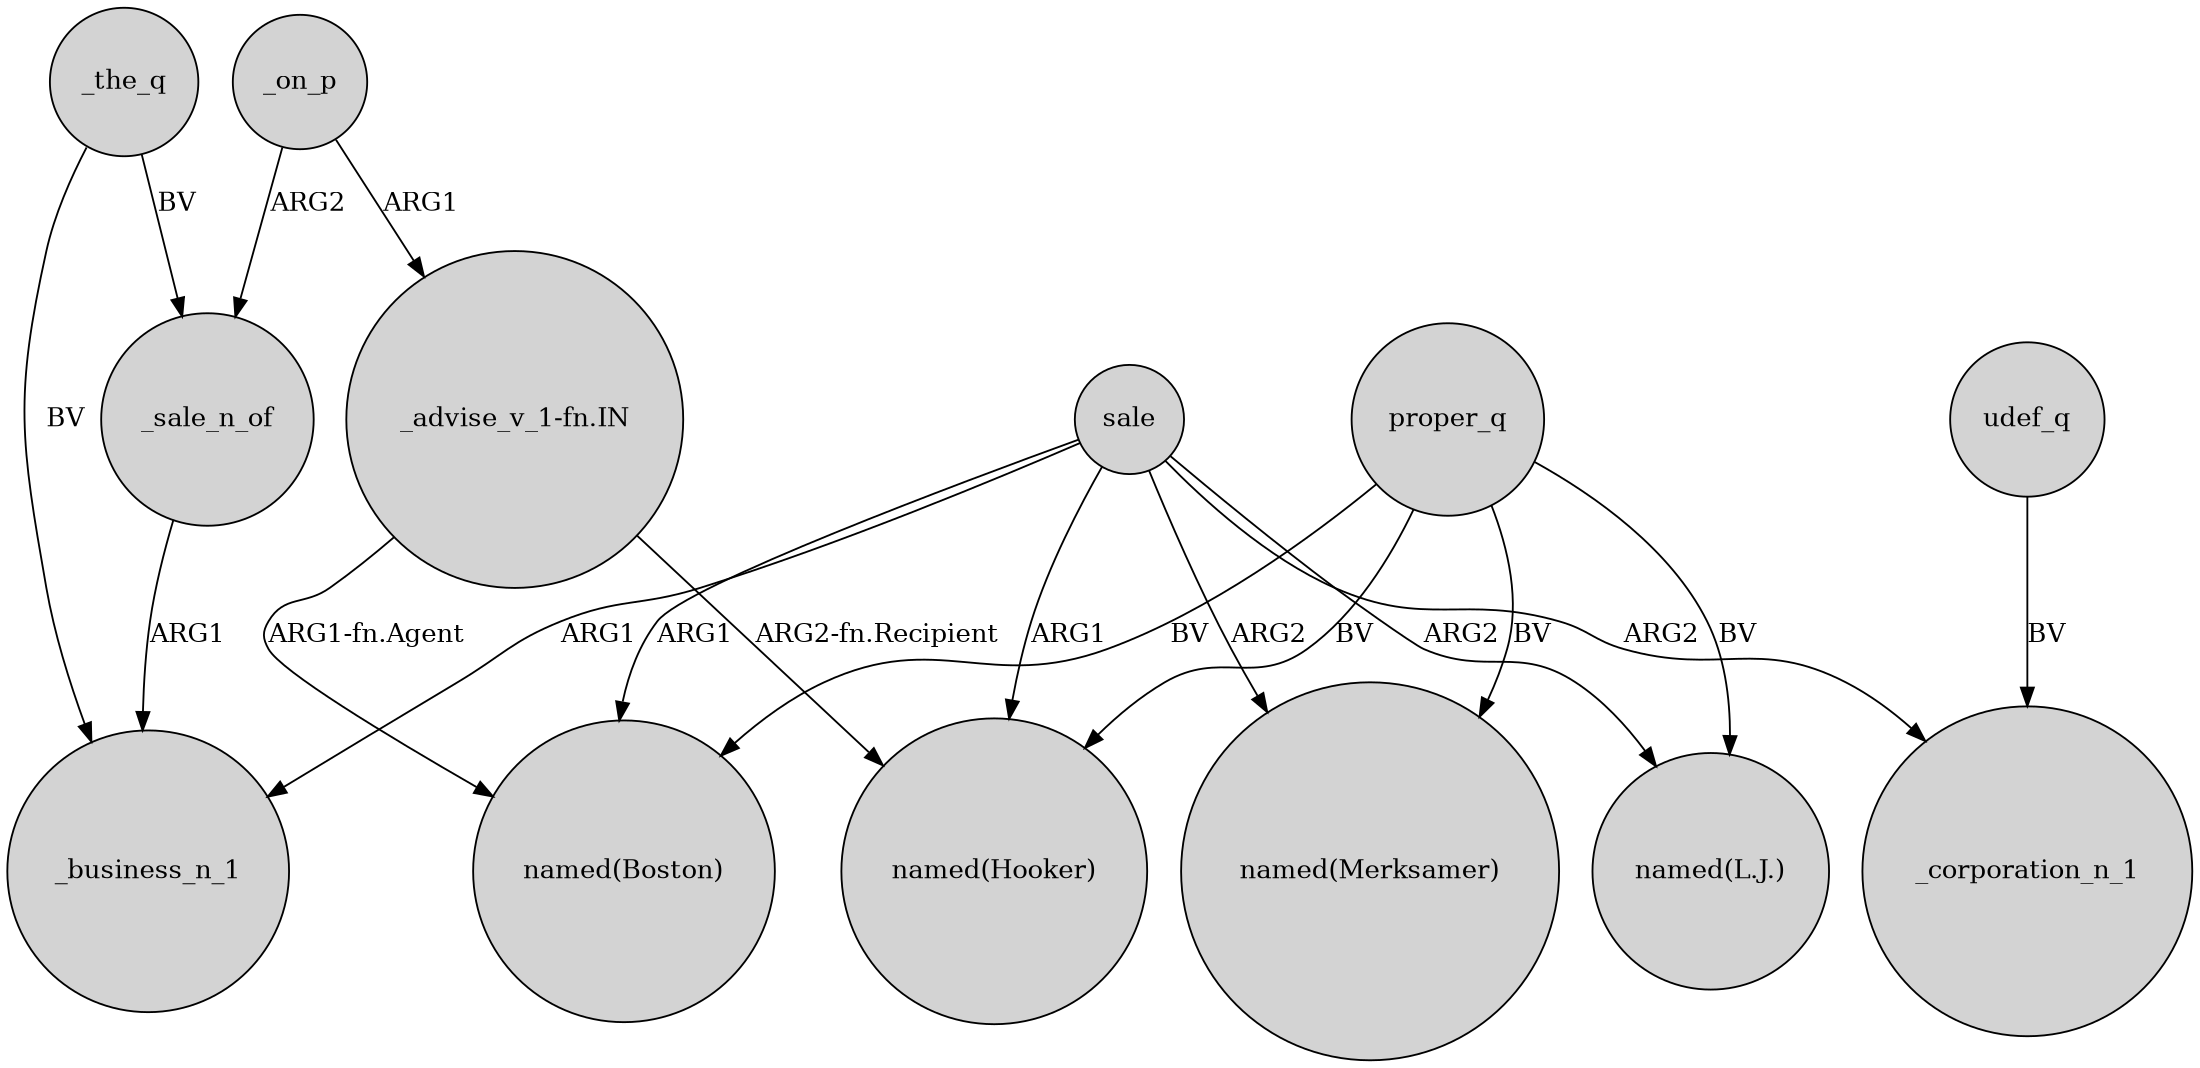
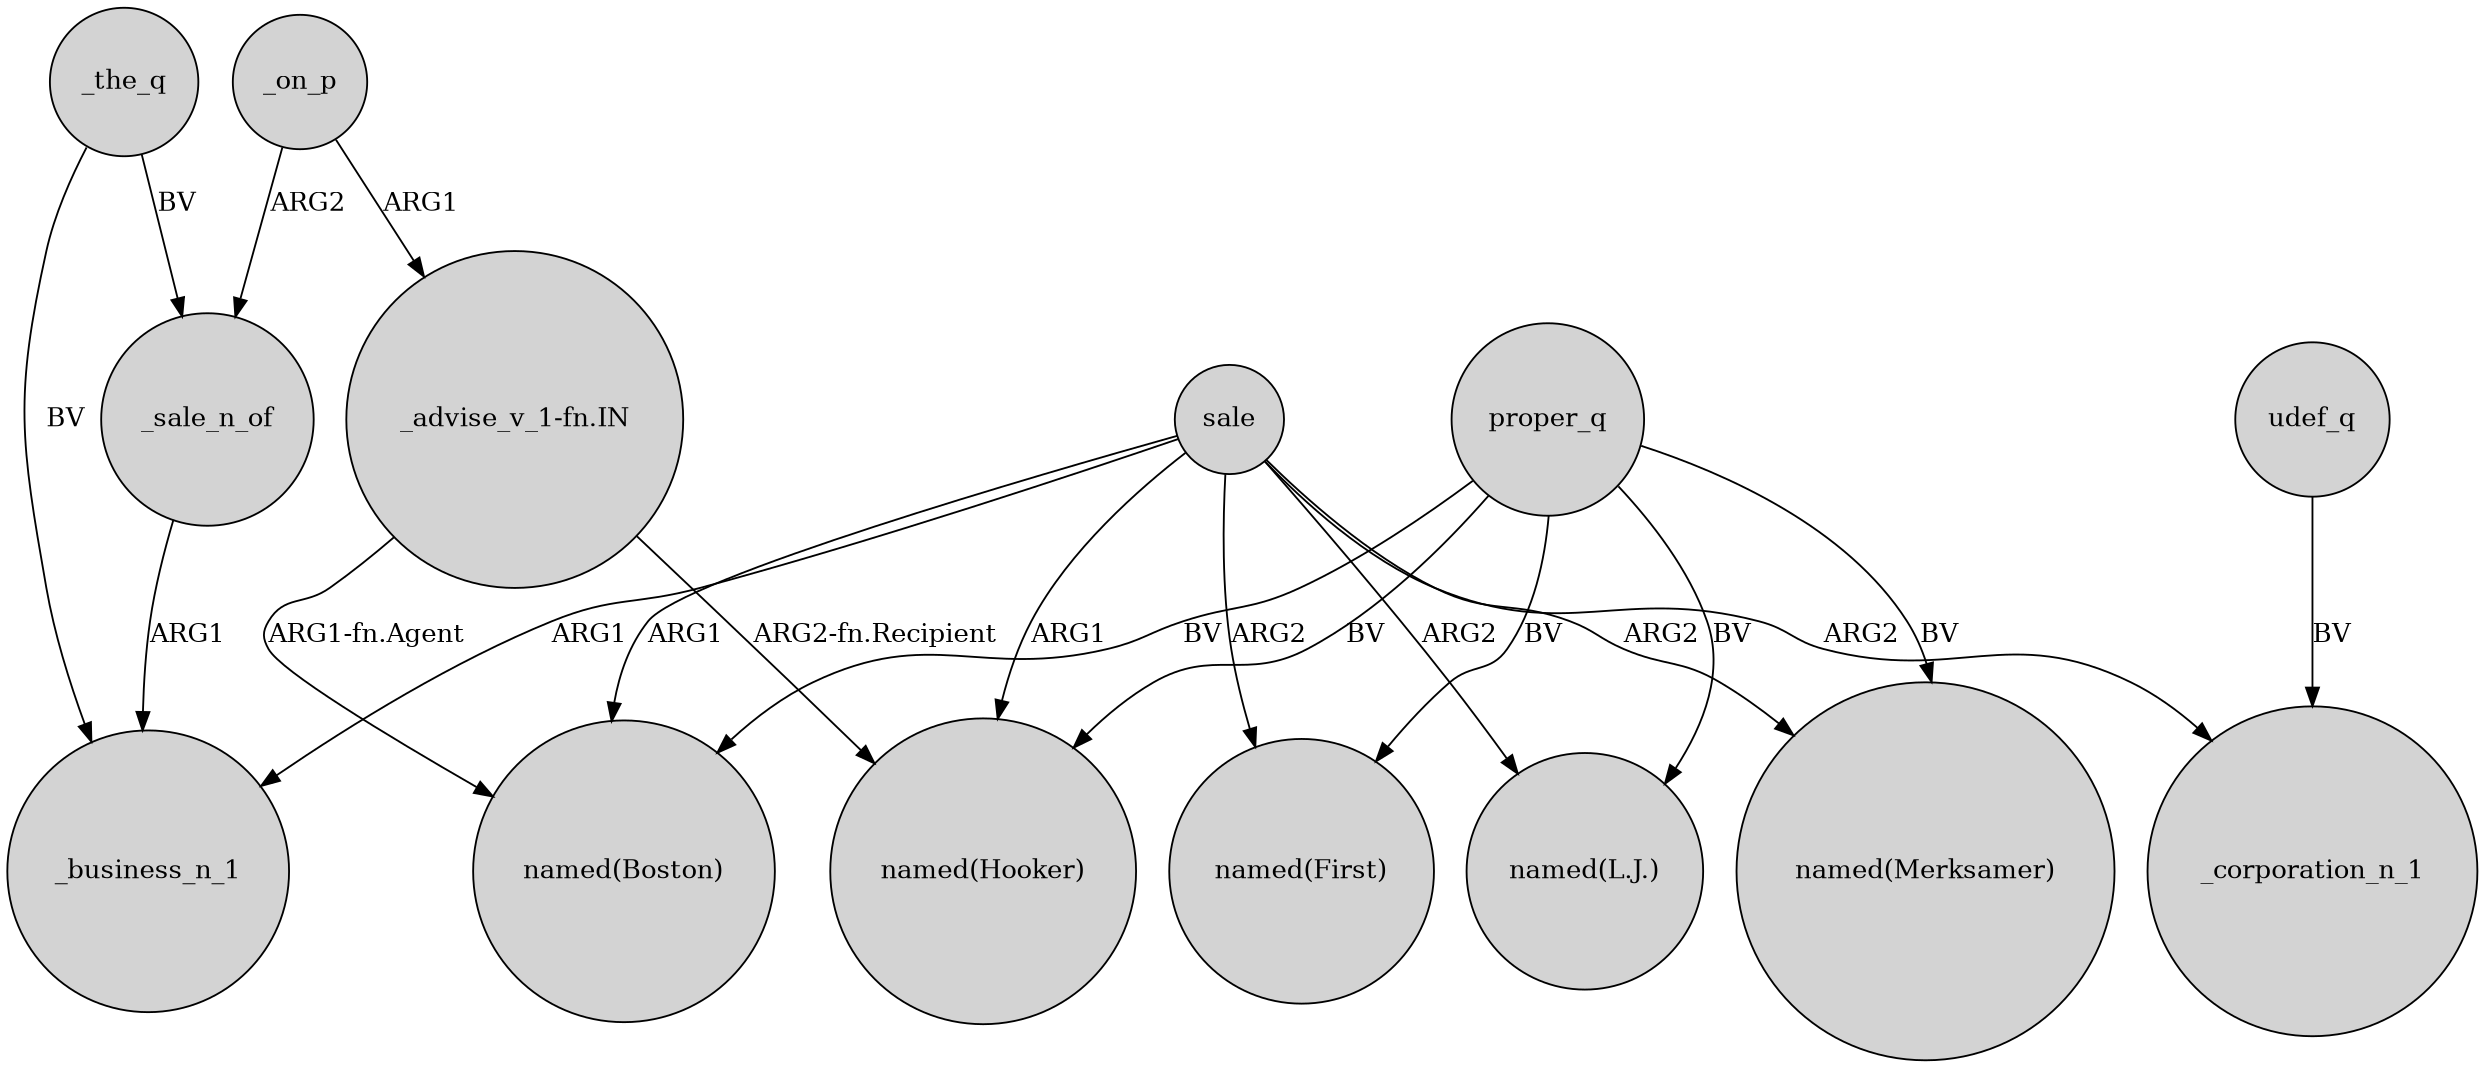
node "named(First)": added
